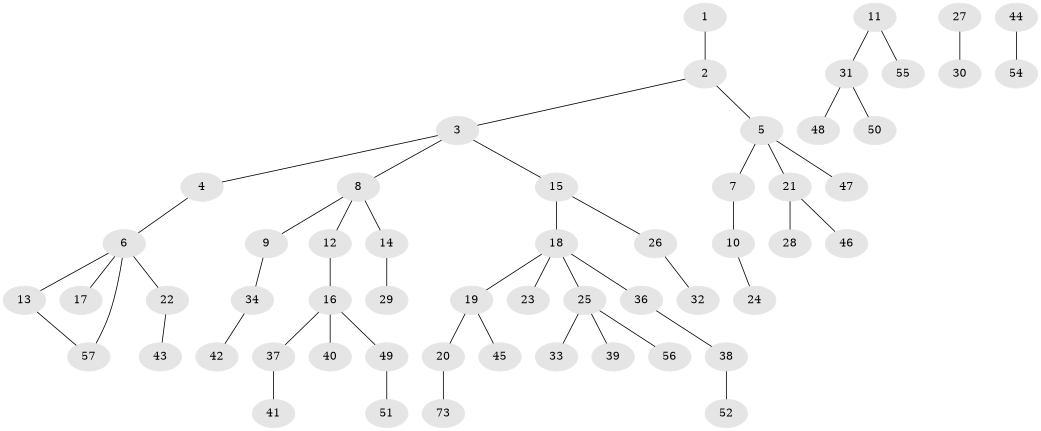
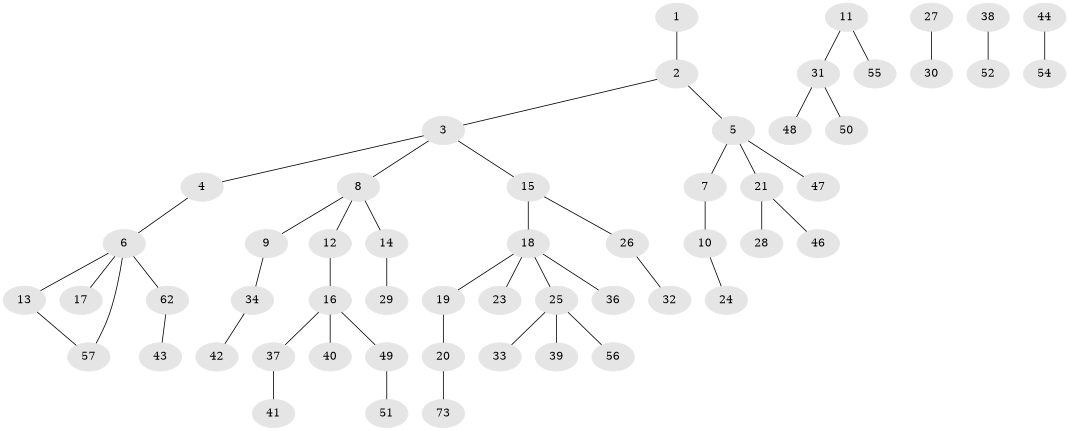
node "22": label "22" -> "62"
edge "36" -- "38": removed
node "45": removed
